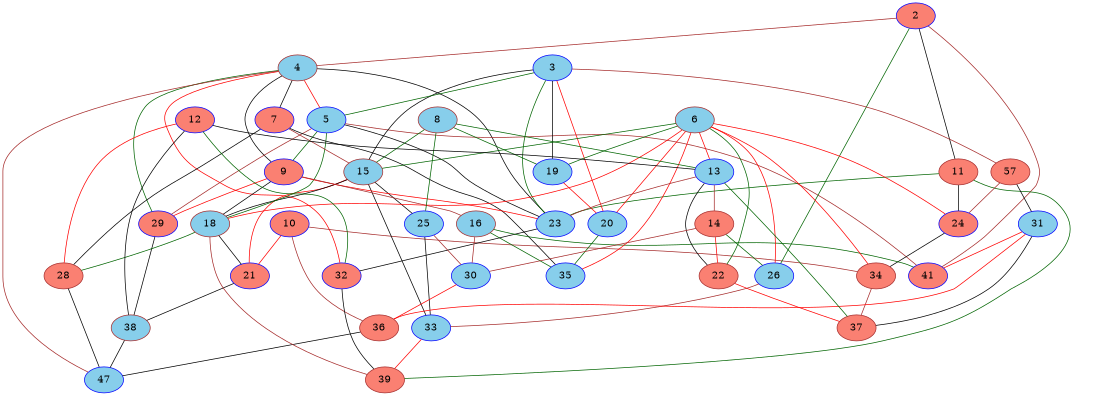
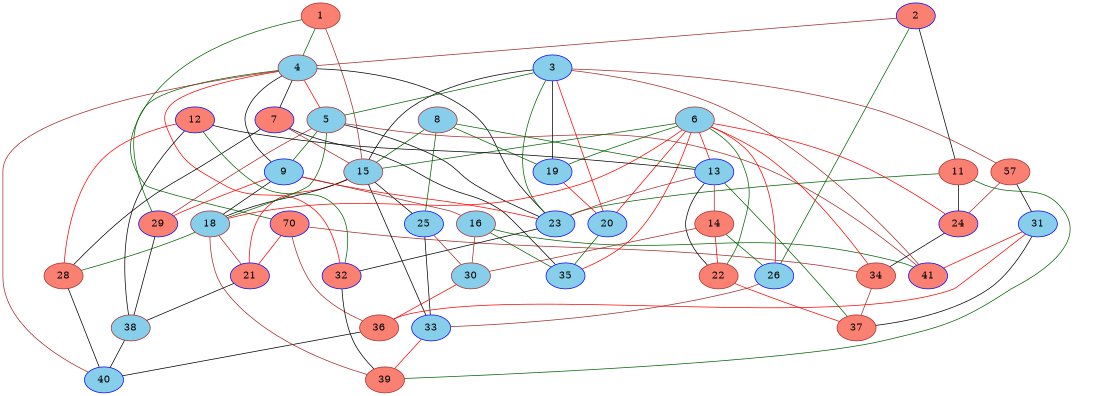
node "1": added
node "5": color blue -> brown
edge "2" -- "41": now "3" -- "41"
node "9": fillcolor salmon -> skyblue
node "10": label "10" -> "70"
edge "18" -- "21": color black -> brown
node "30": color blue -> brown
node "47": label "47" -> "40"
